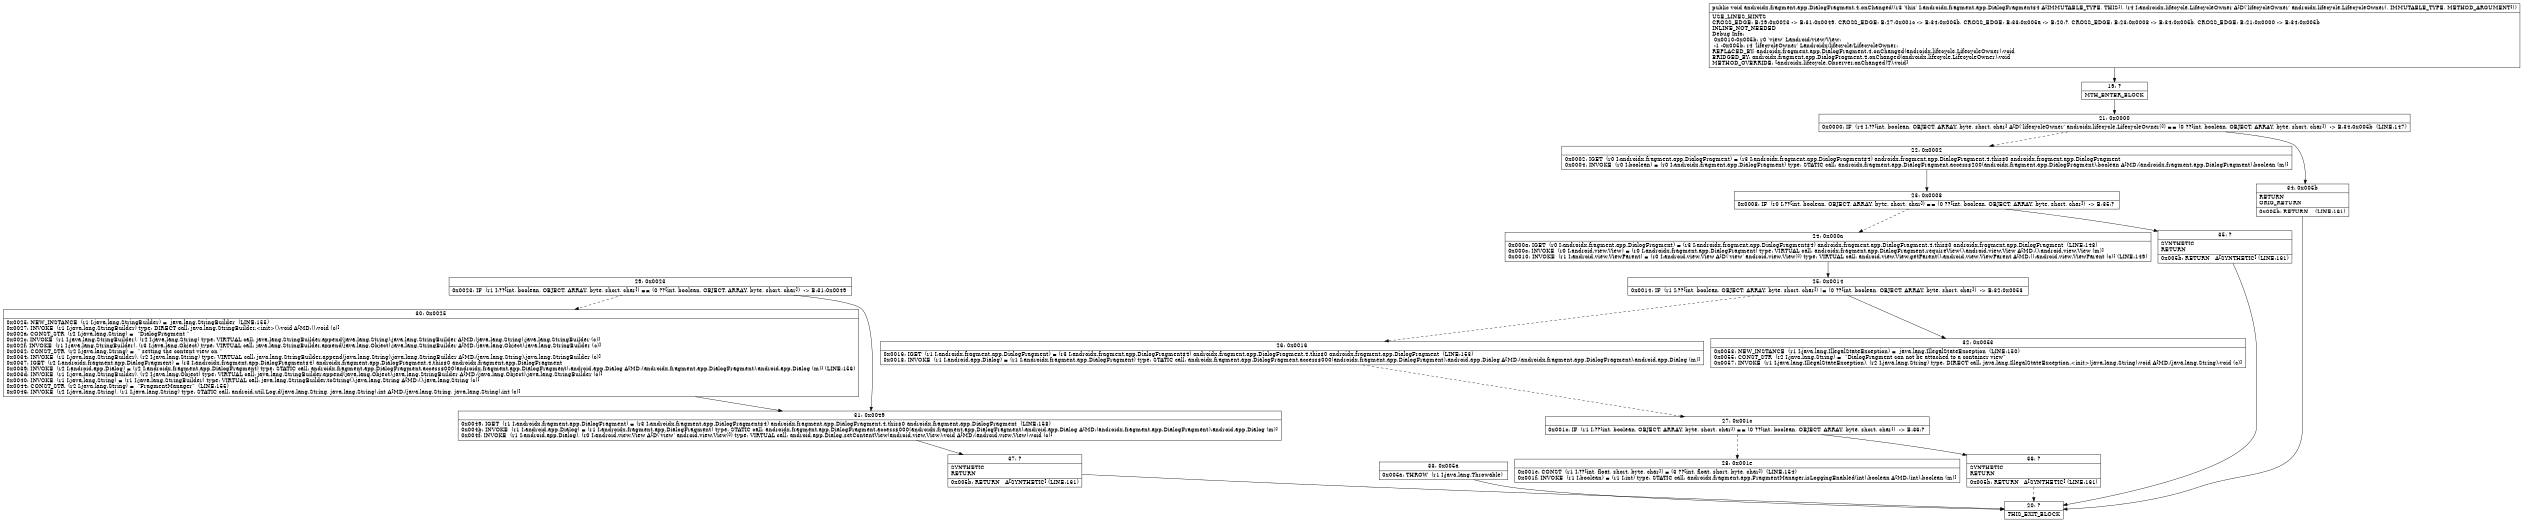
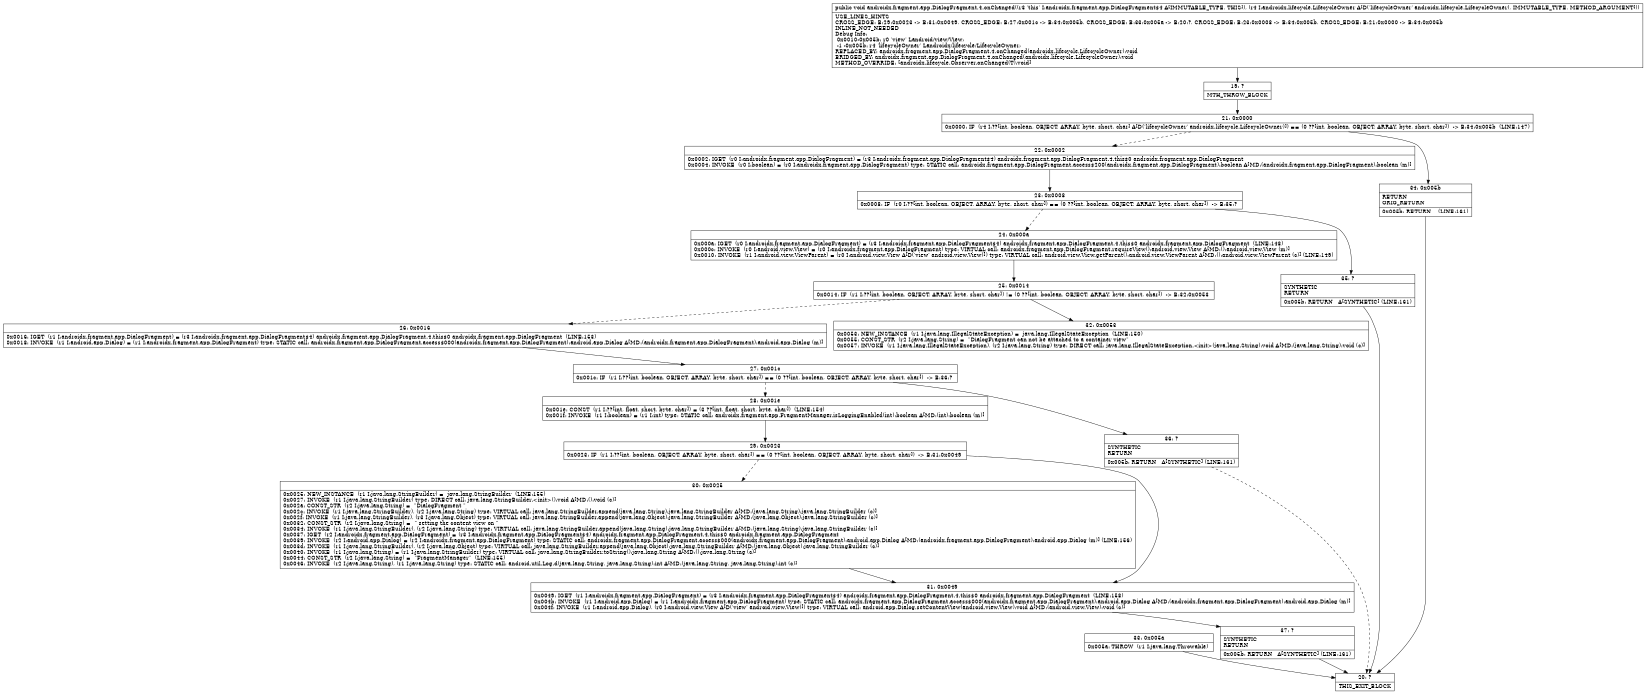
node "19: ?": text "MTH_ENTER_BLOCK" -> "MTH_THROW_BLOCK"
edge "26: 0x0016" -> "27: 0x001c": style dashed -> solid
edge "28: 0x001e" -> "29: 0x0023": added
